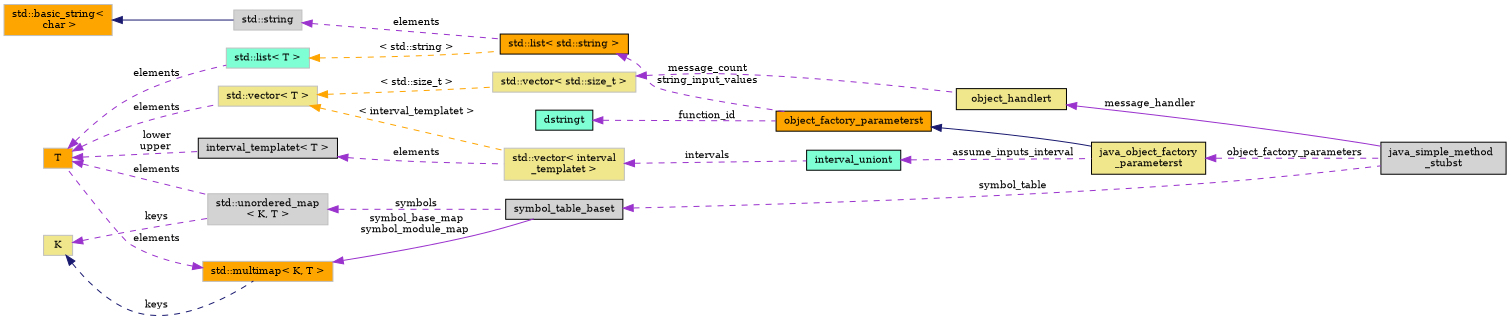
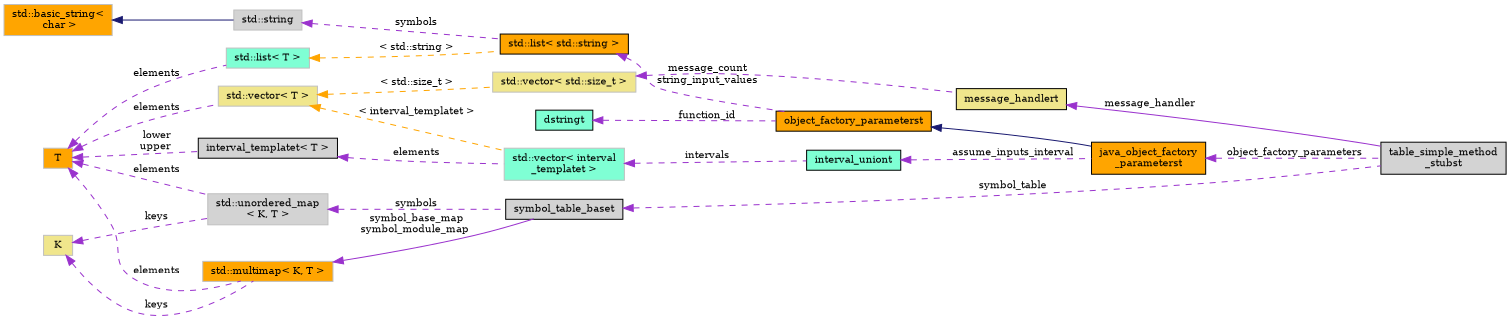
edge "std::list< std::string >" -> "std::string": label " elements" -> " symbols"
node "object_handlert": label "object_handlert" -> "message_handlert"
node "java_object_factory _parameterst": fillcolor khaki -> orange
node "java_simple_method _stubst": label "java_simple_method _stubst" -> "table_simple_method _stubst"
node "std::vector< interval _templatet >": fillcolor khaki -> aquamarine
edge "T" -> "std::multimap< K, T >": reversed
edge "std::multimap< K, T >" -> "K": color midnightblue -> darkorchid3
